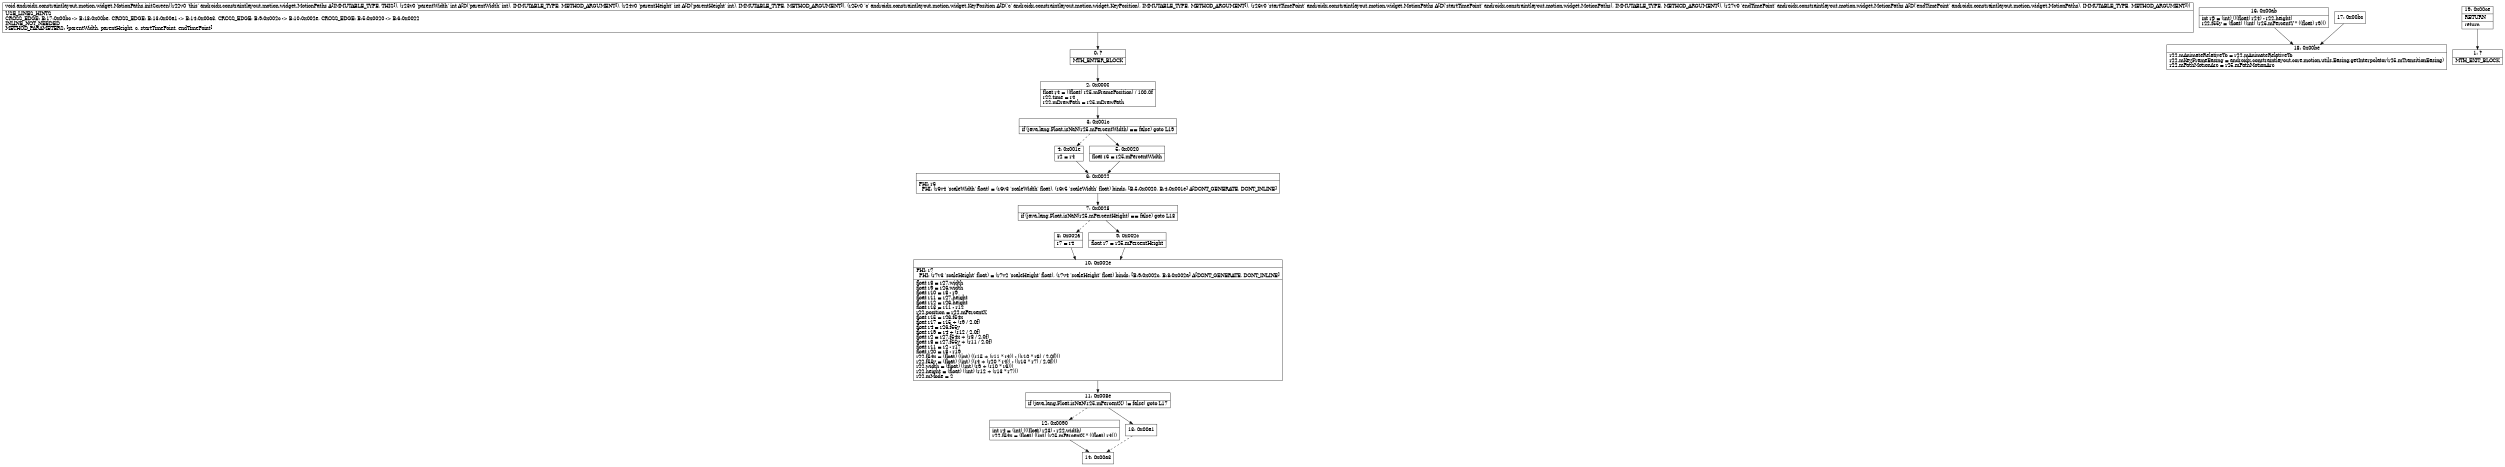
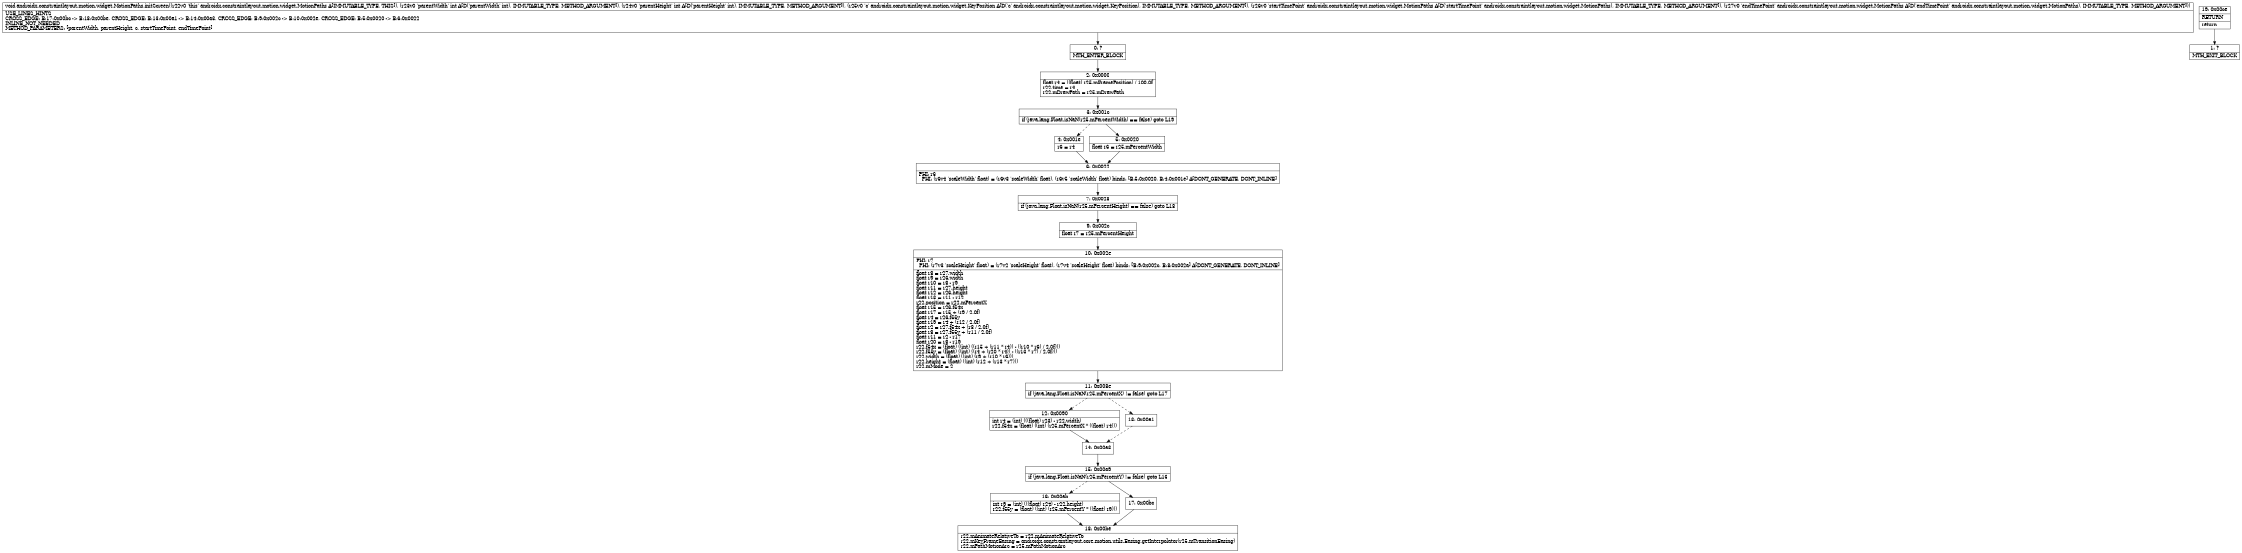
node "4: 0x001e": text "r2 = r4" -> "r6 = r4"
node "8: 0x002a": removed
edge "11: 0x008e" -> "13: 0x00a1": style solid -> dashed
node "15: 0x00a9": added
